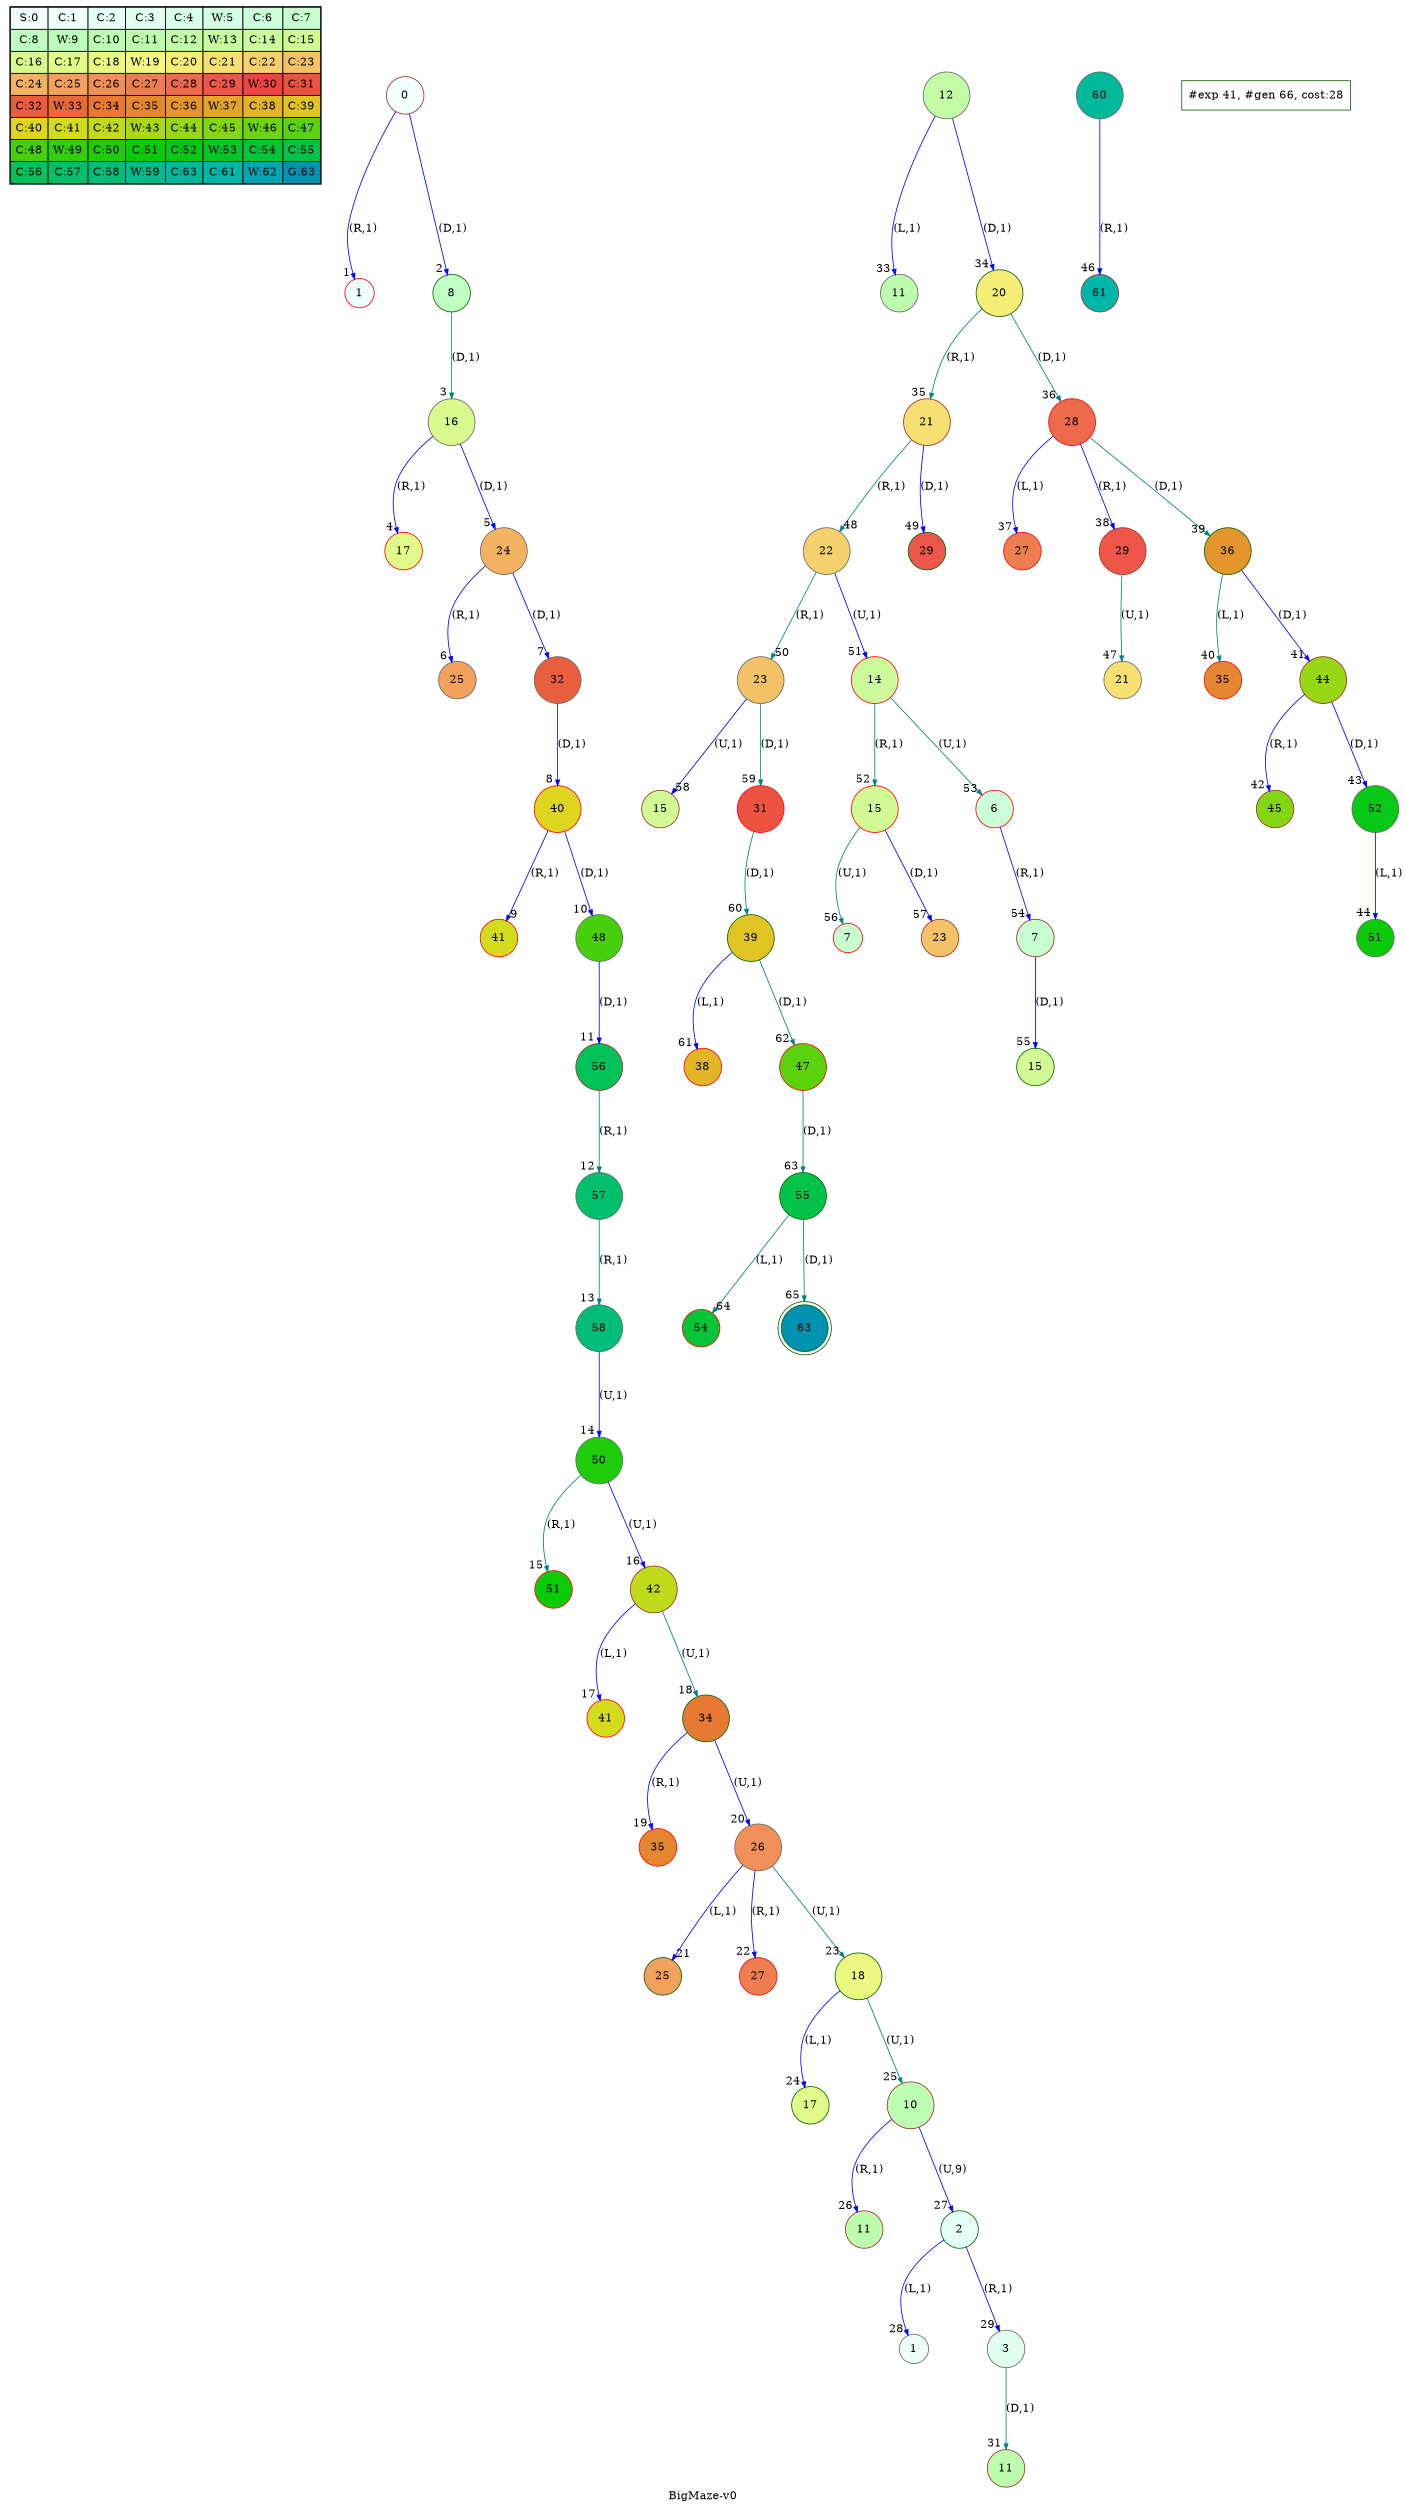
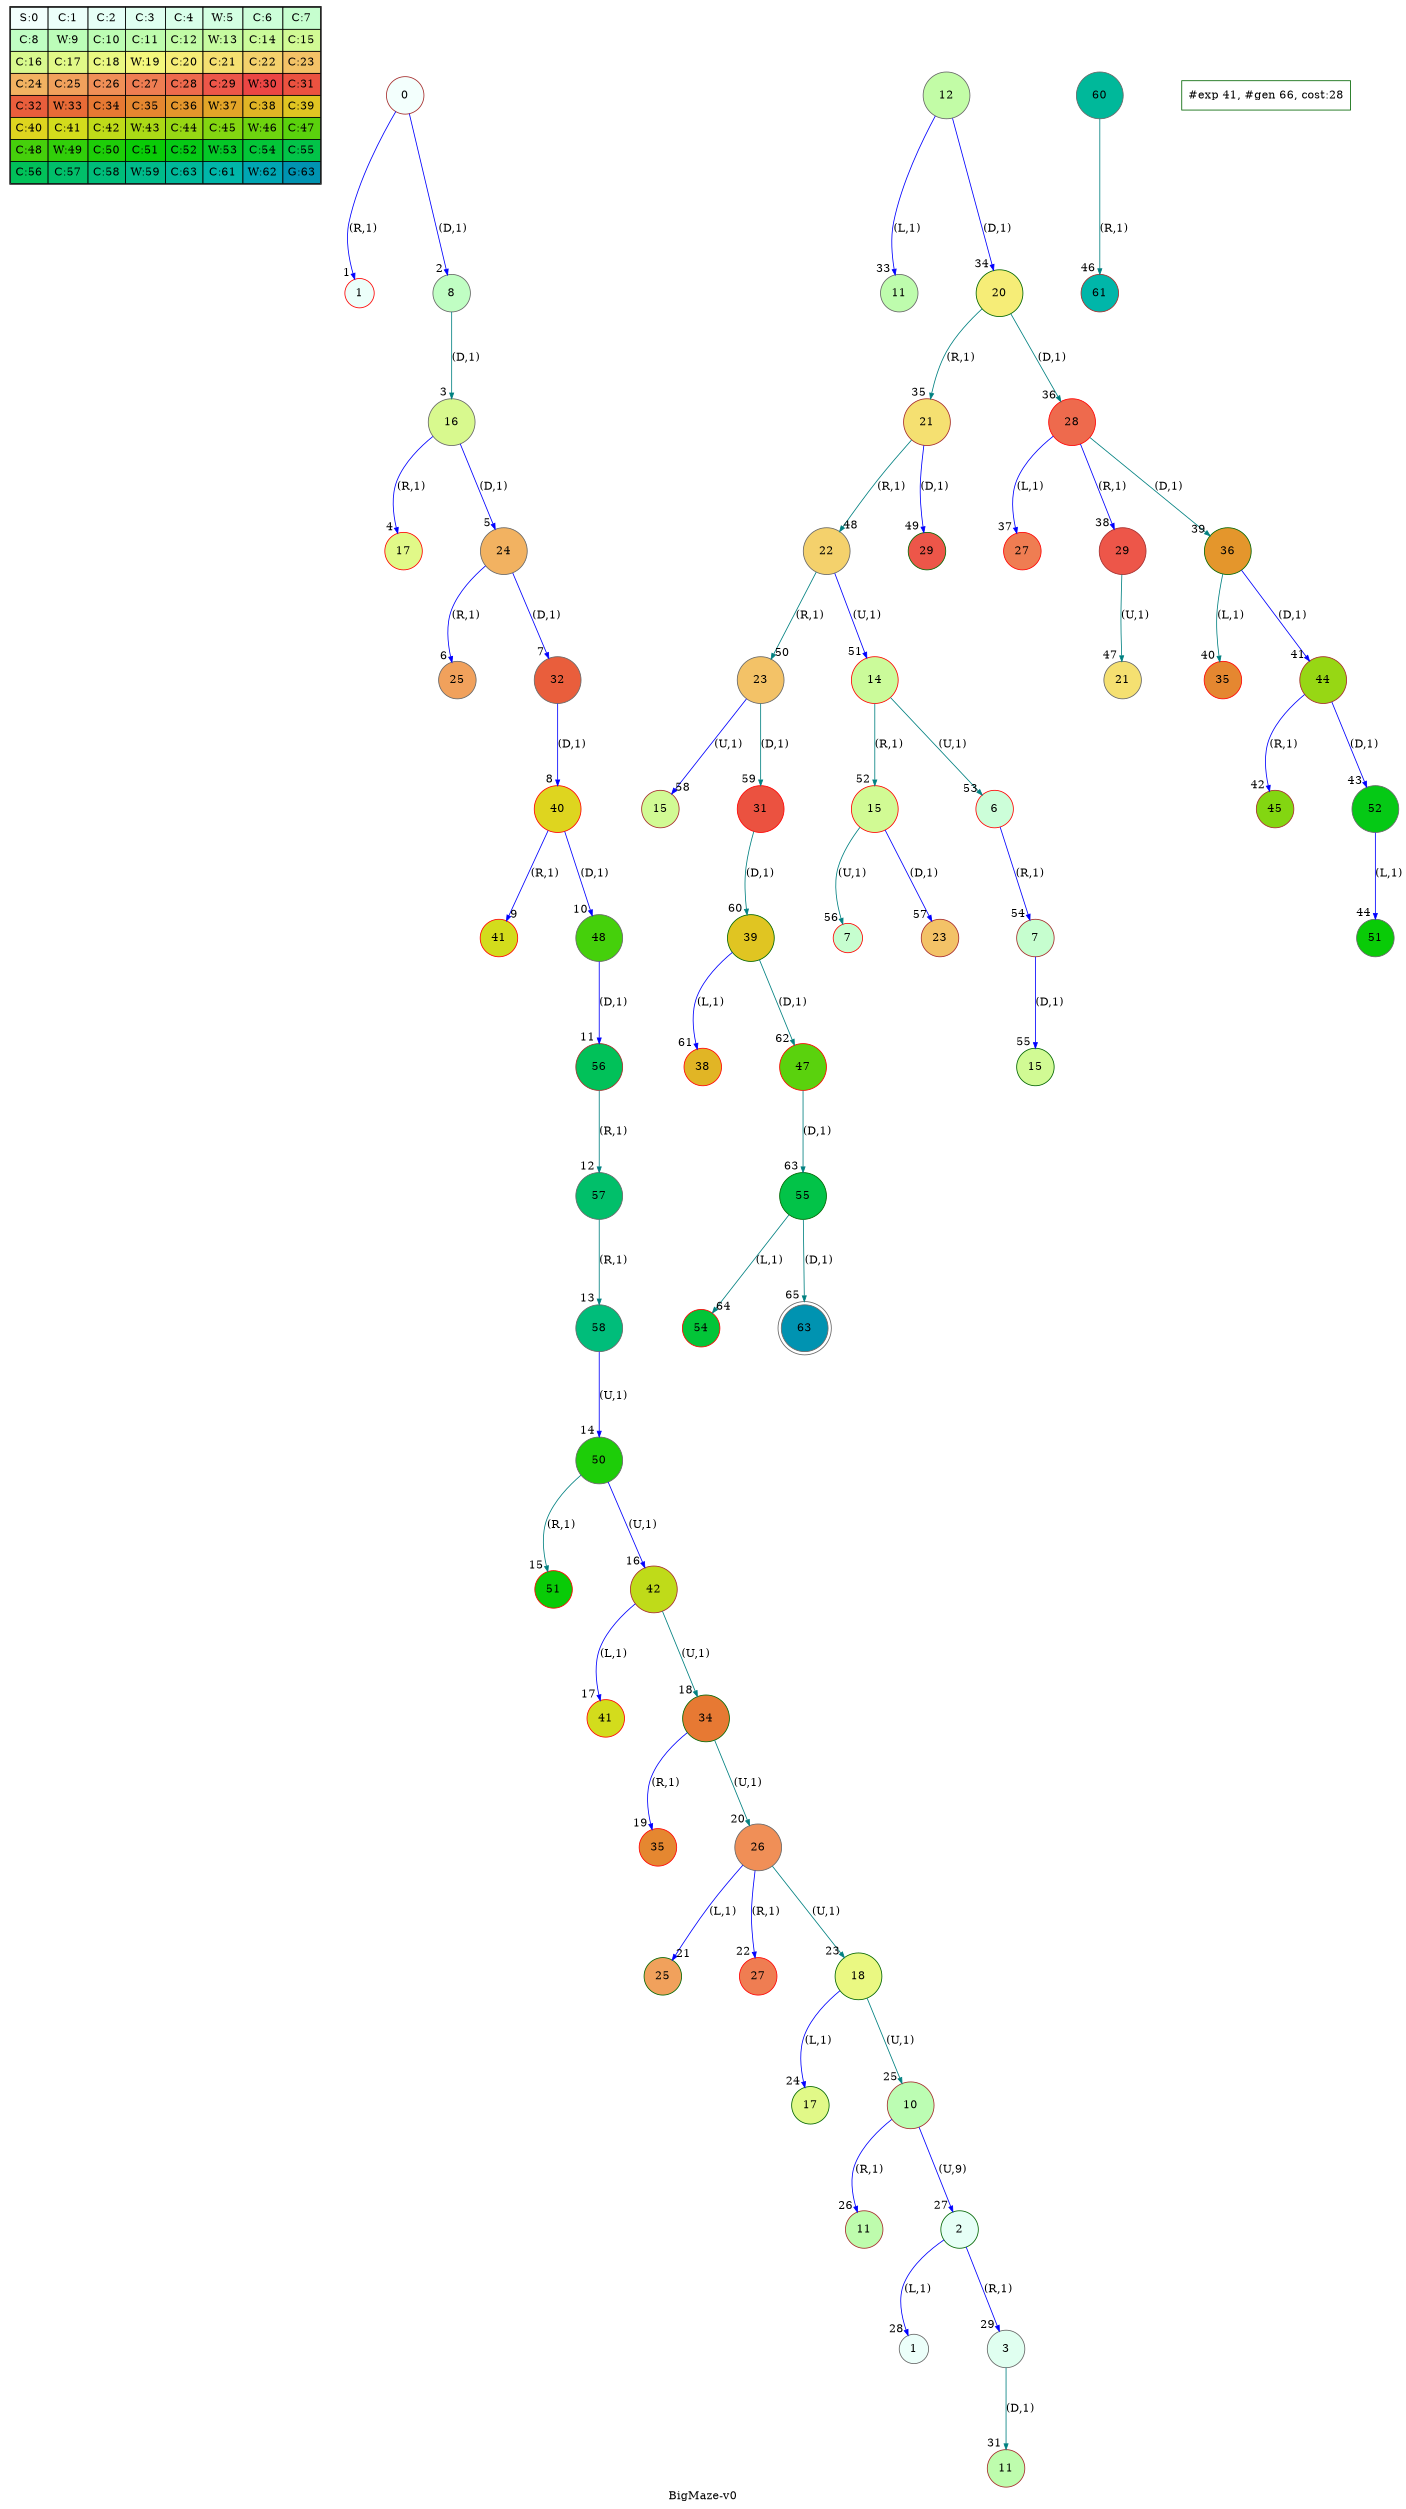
edge "60" -> "61": color blue -> teal
node "8": color darkgreen -> gray40
node "63": color darkgreen -> gray40
edge "34" -> "26": color blue -> teal
